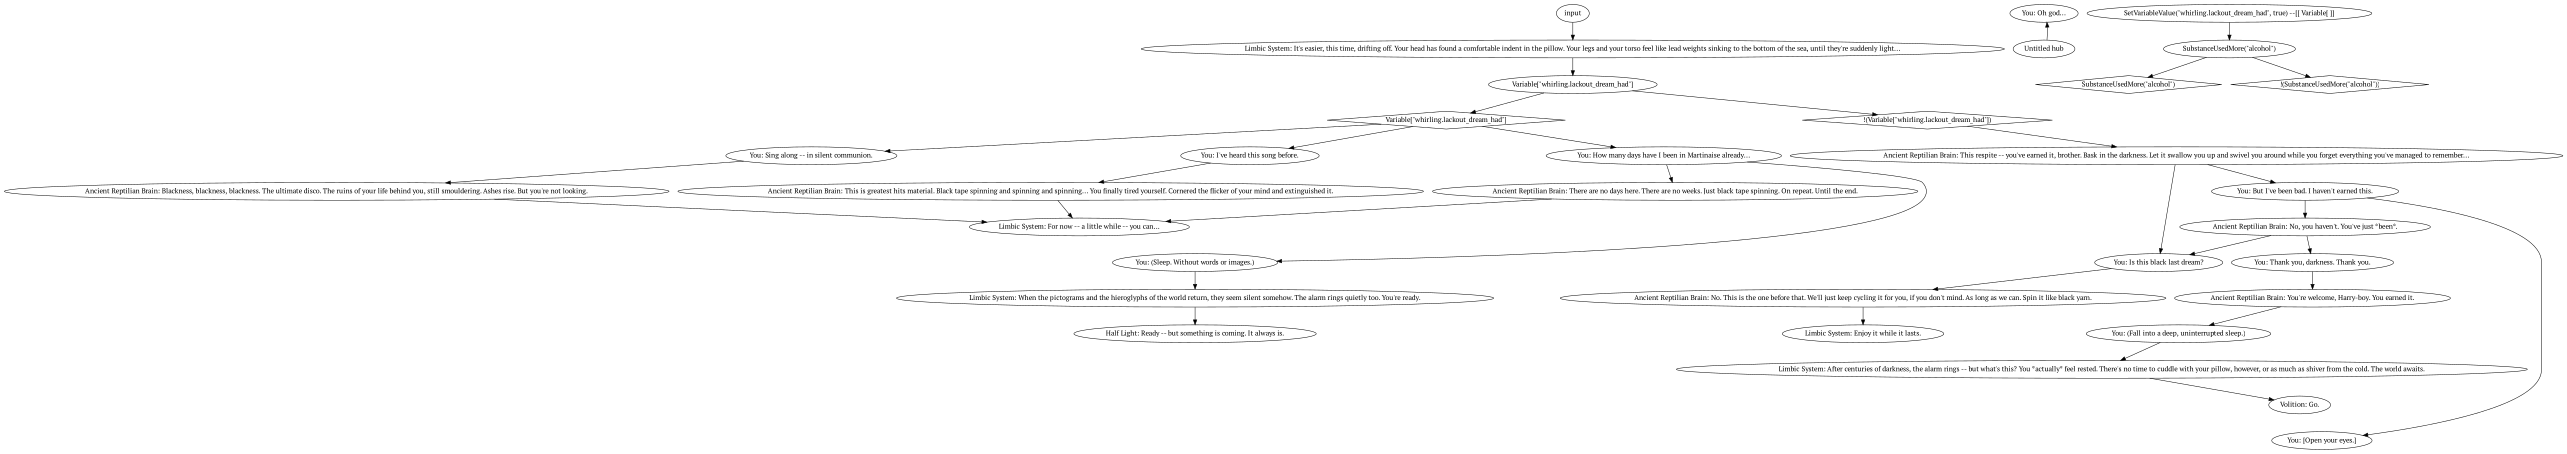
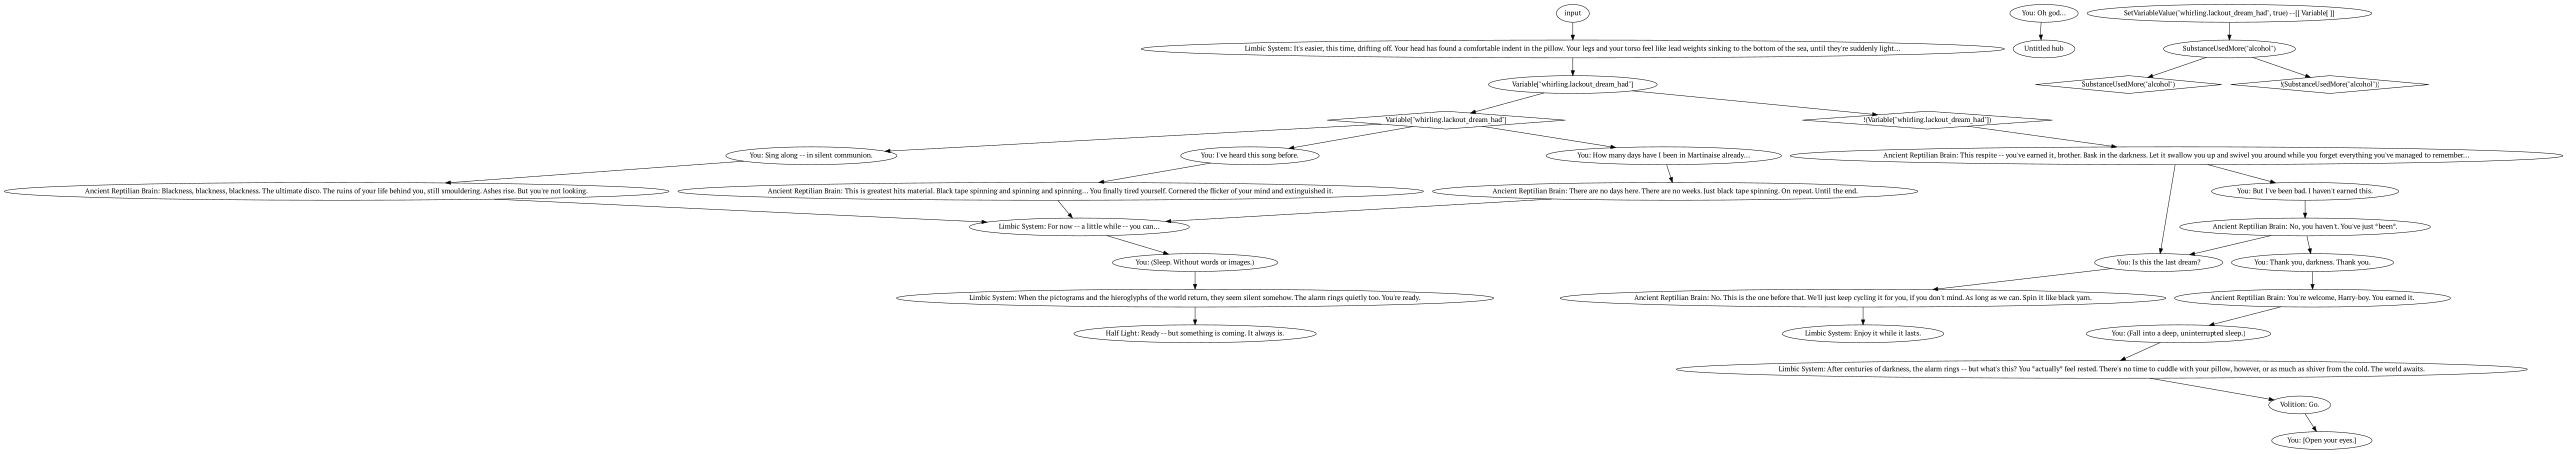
edge "Untitled hub" -> "You: Oh god...": reversed
edge "You: How many days have I been in Martinaise already..." -> "You: (Sleep. Without words or images.)": now "Limbic System: For now -- a little while -- you can..." -> "You: (Sleep. Without words or images.)"
node "You: Is this black last dream?": label "You: Is this black last dream?" -> "You: Is this the last dream?"
edge "You: But I've been bad. I haven't earned this." -> "You: [Open your eyes.]": now "Volition: Go." -> "You: [Open your eyes.]"
